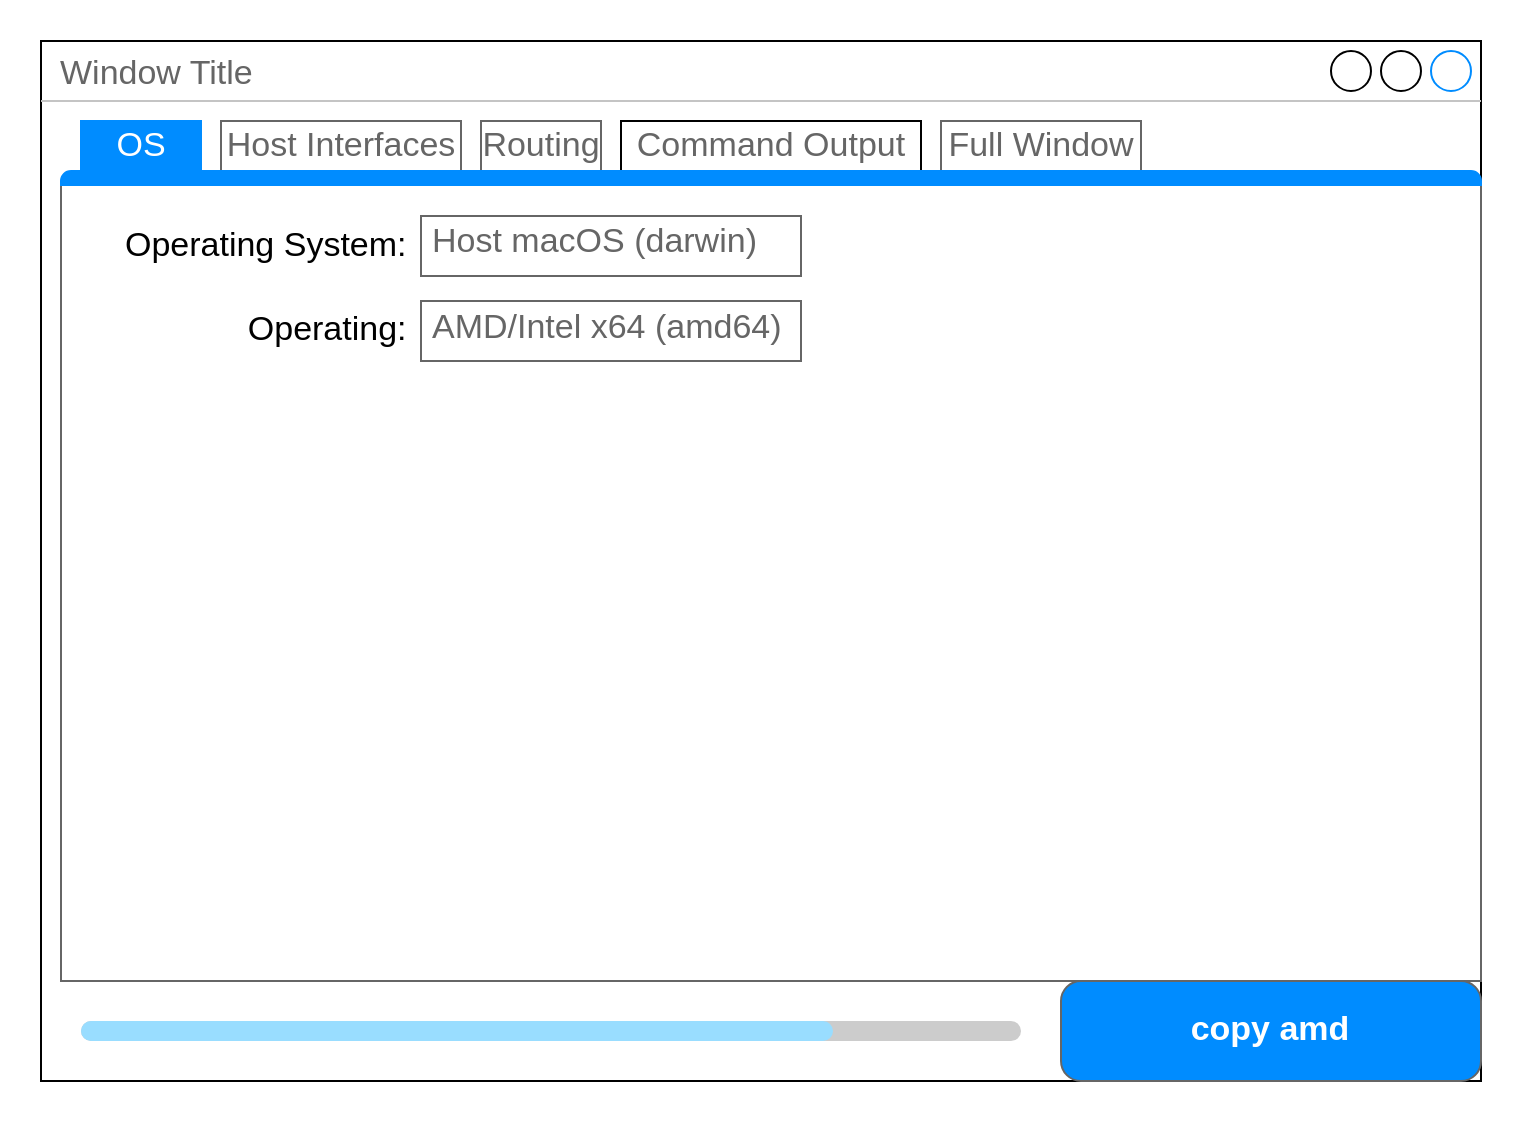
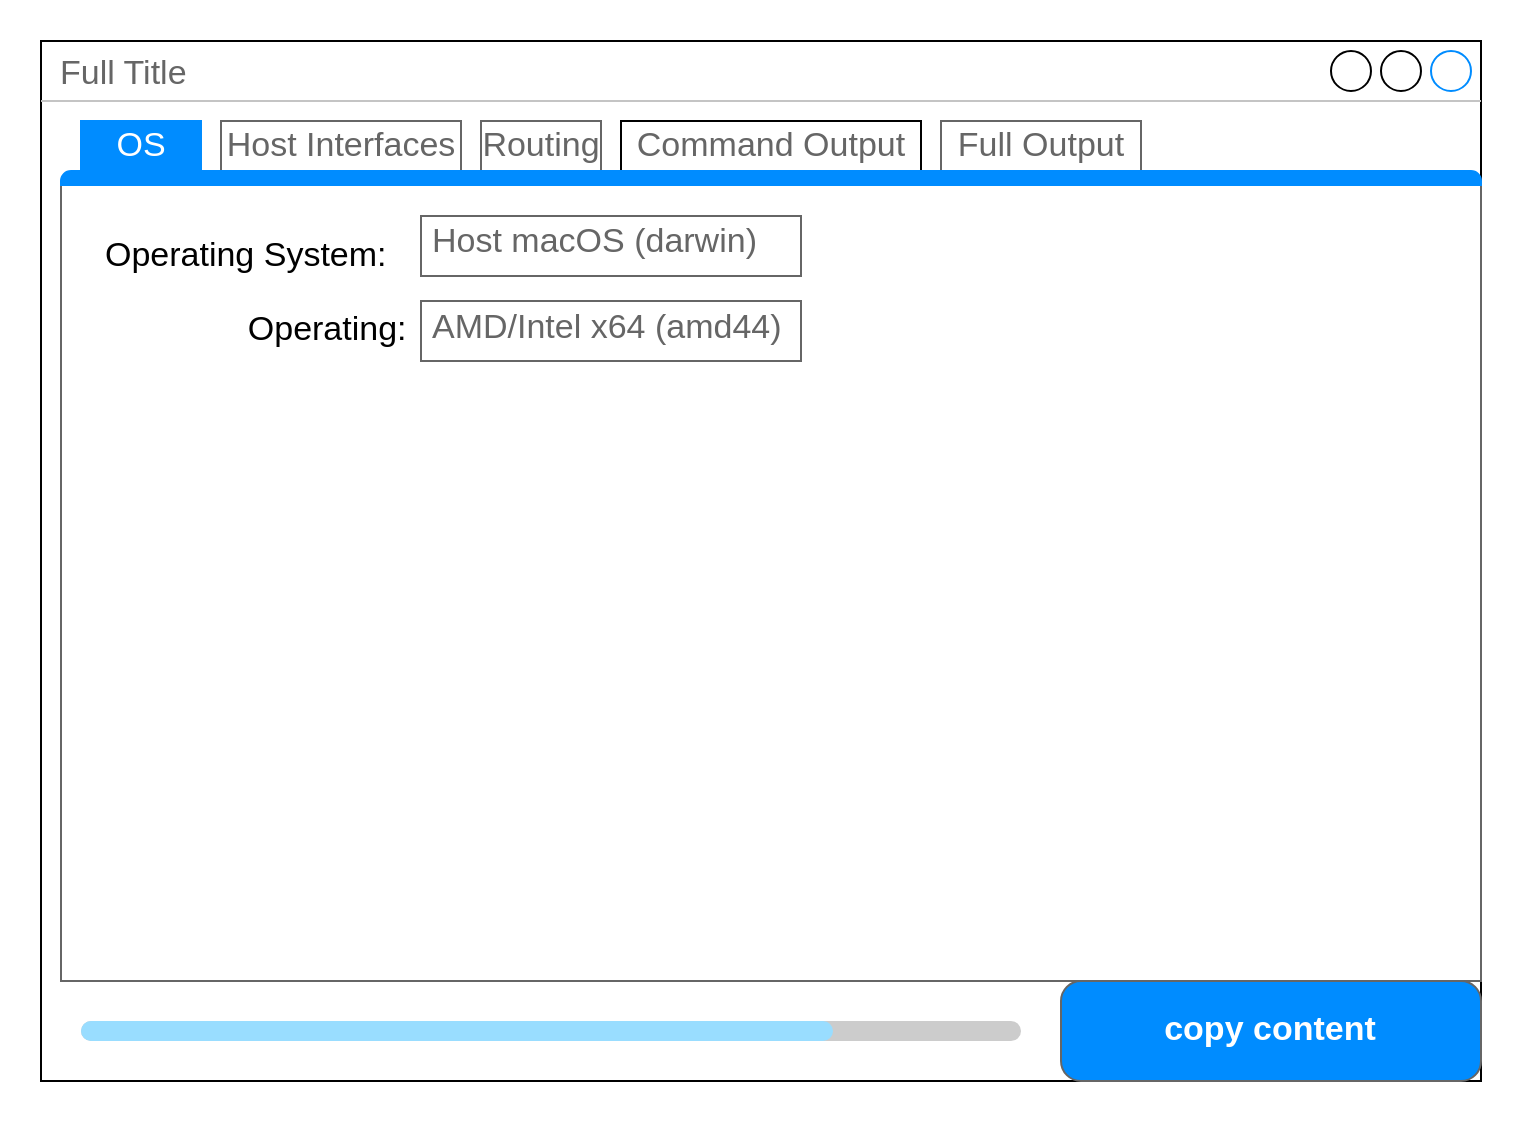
node "Window Title": label "Window Title" -> "Full Title"
node "Full Window": label "Full Window" -> "Full Output"
node "Operating System:": moved (261, 246) -> (241, 256)
node "AMD/Intel x64 (amd64)": label "AMD/Intel x64 (amd64)" -> "AMD/Intel x64 (amd44)"
node "copy amd": label "copy amd" -> "copy content"
